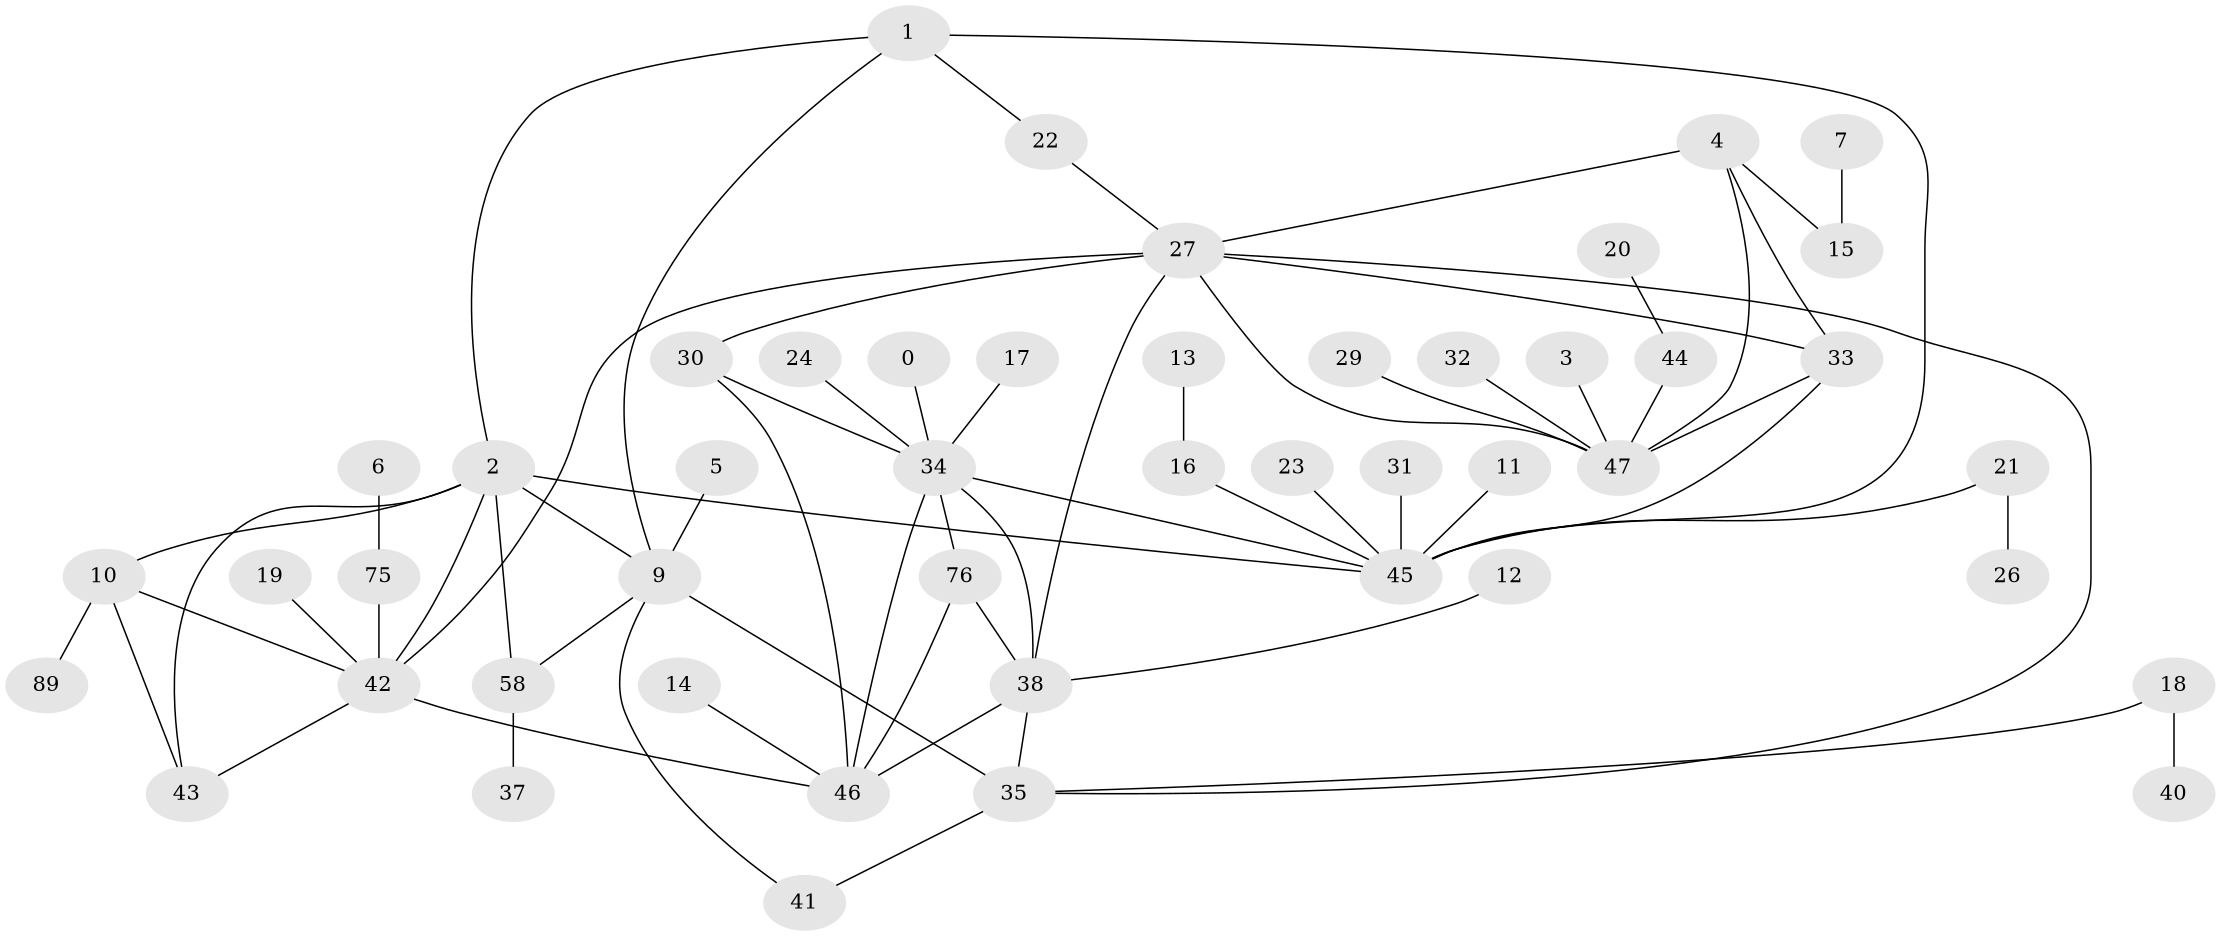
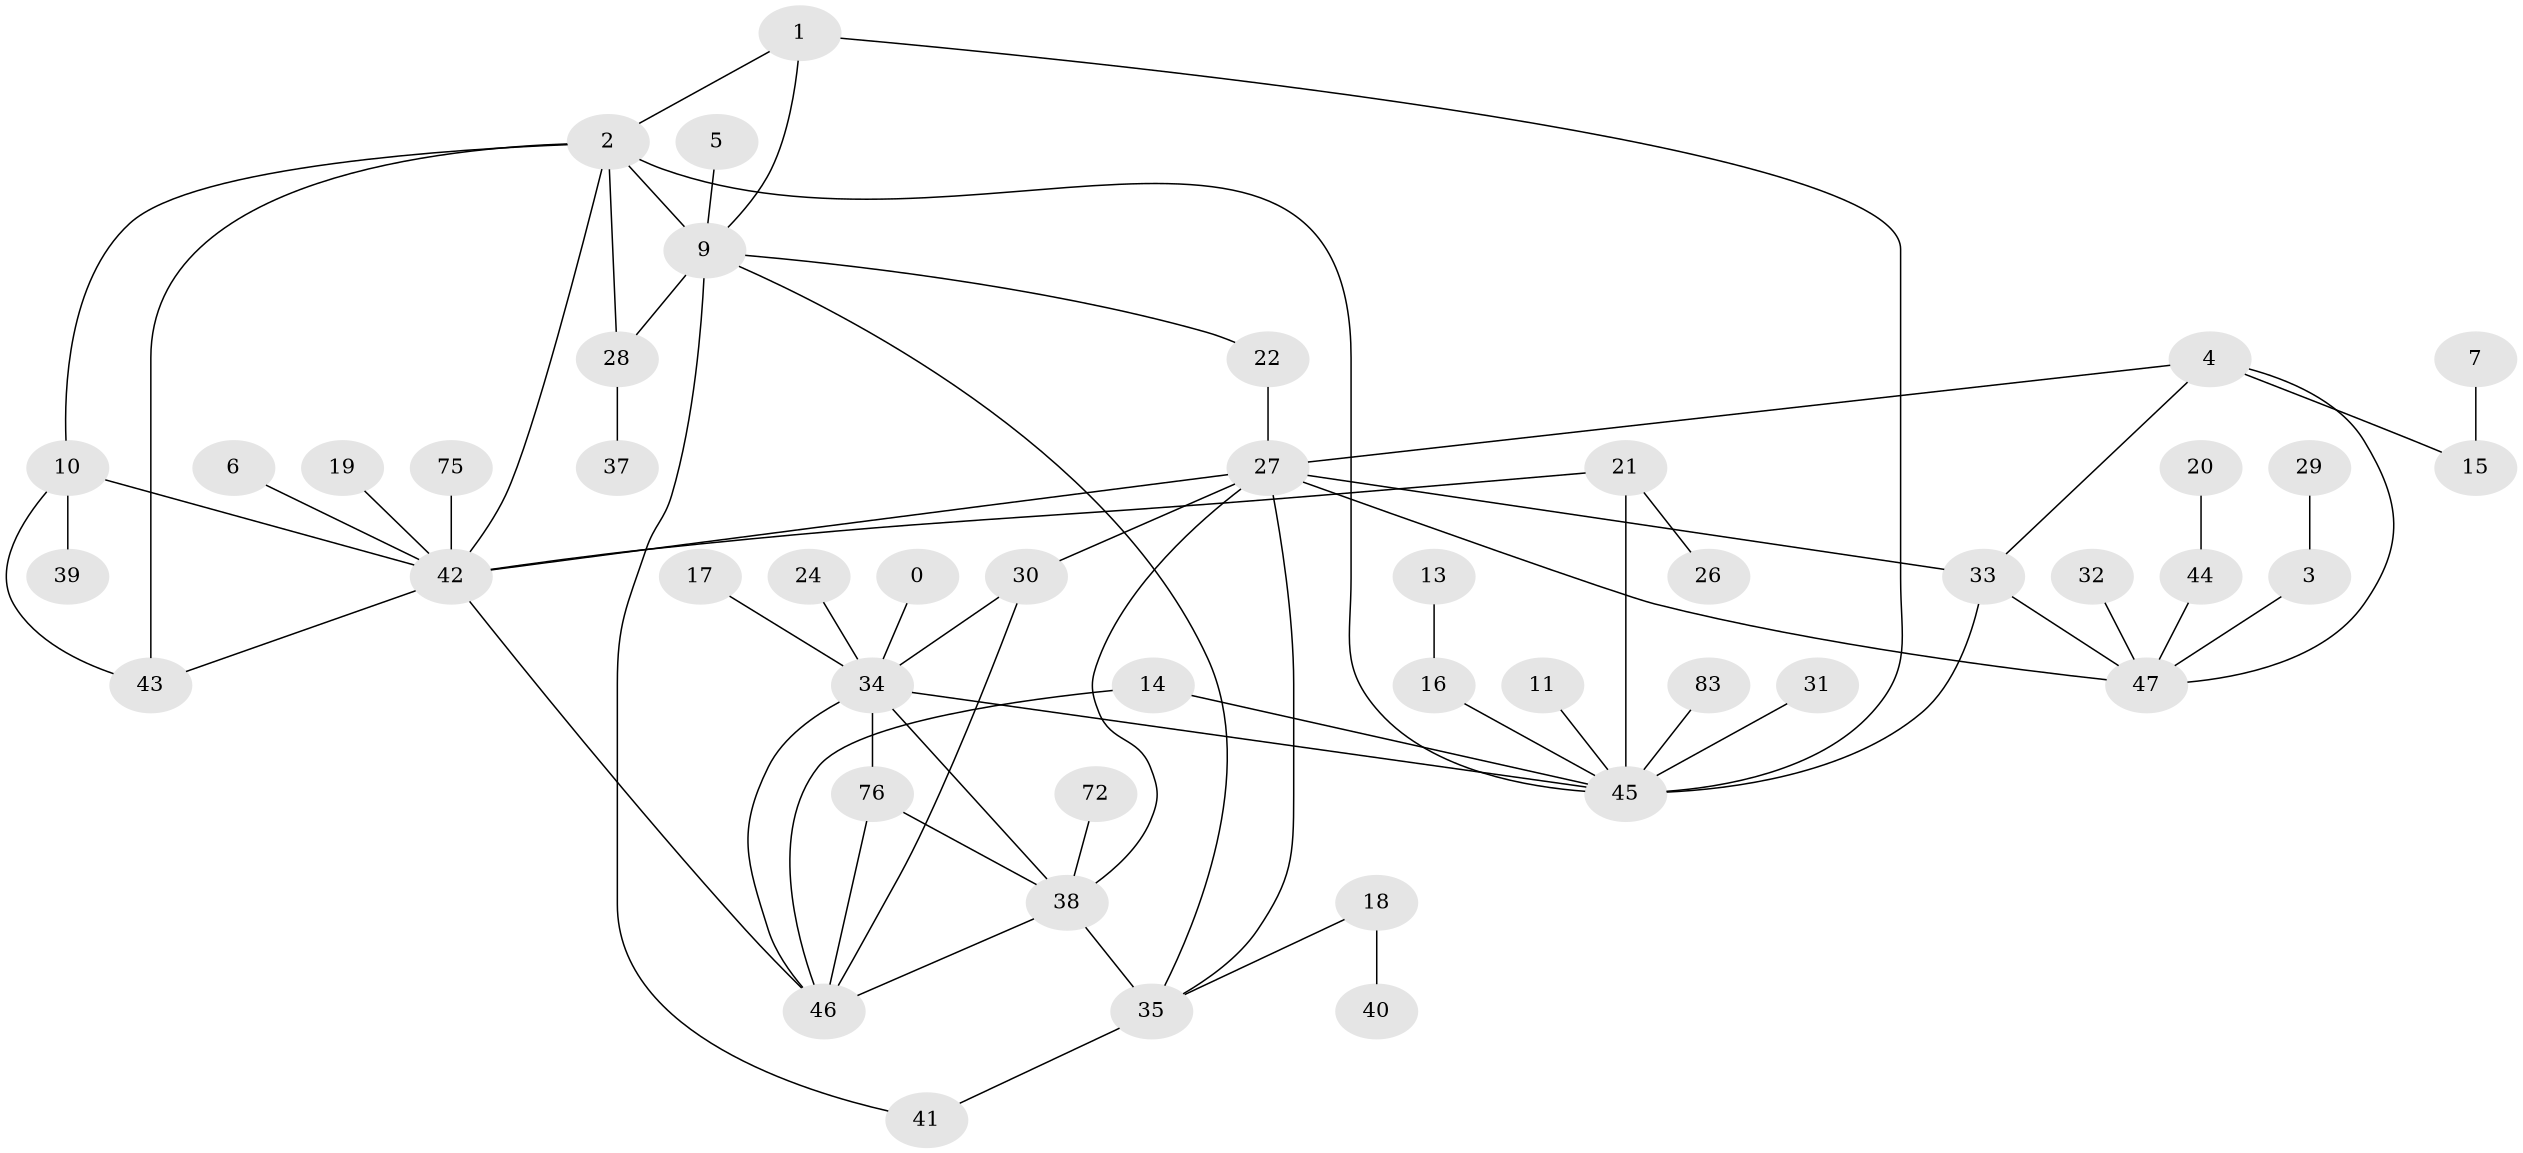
edge "1" -- "22": now "9" -- "22"
edge "29" -- "47": now "29" -- "3"
node "23": label "23" -> "83"
edge "21" -- "42": added
edge "6" -- "75": now "6" -- "42"
node "12": label "12" -> "72"
node "89": label "89" -> "39"
node "58": label "58" -> "28"
edge "14" -- "45": added
